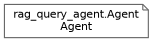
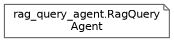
node "rag_query_agent.Agent Agent": label "rag_query_agent.Agent Agent" -> "rag_query_agent.RagQuery Agent"
